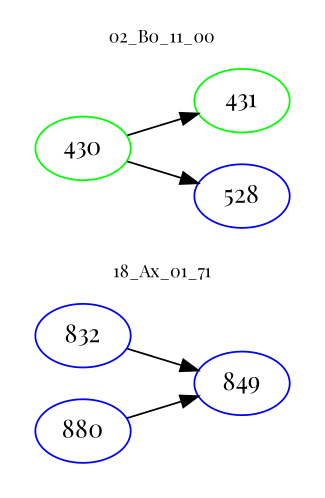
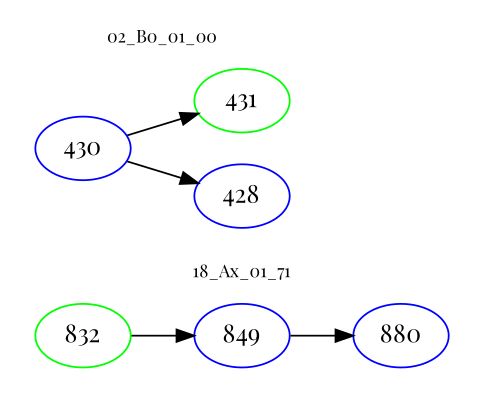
cluster "02_B0_11_00": label "02_B0_11_00" -> "02_B0_01_00"
node "430": color green -> blue
node "528": label "528" -> "428"
node "832": color blue -> green
edge "880" -> "849": reversed
